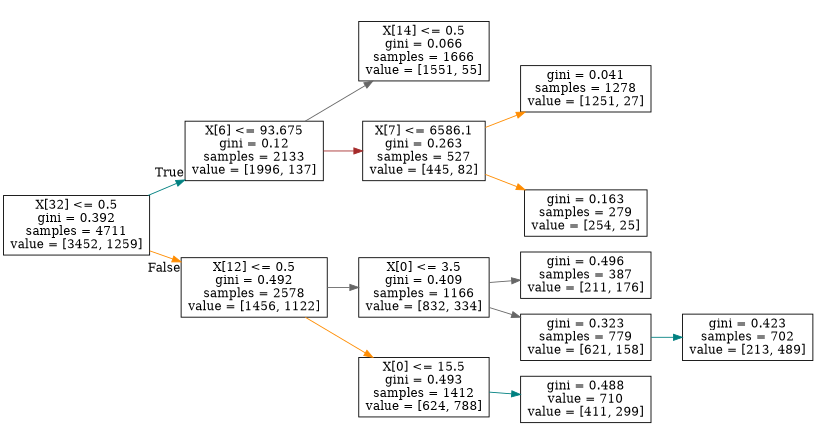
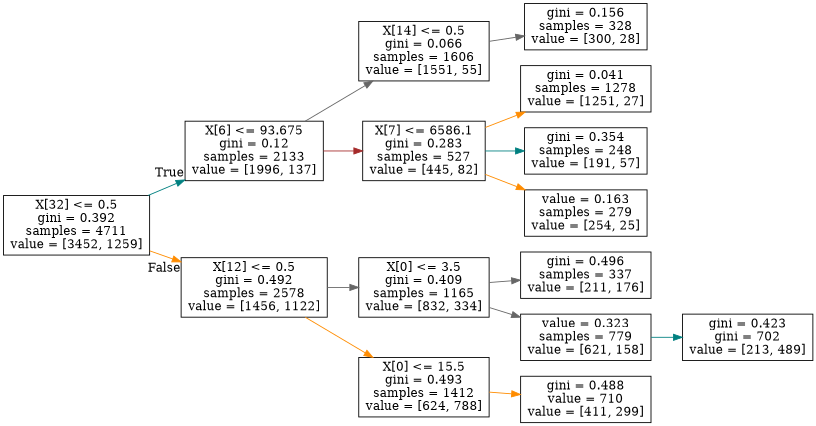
node "gini = 0.156 samples = 328 value = [300, 28]": added
node "X[14] <= 0.5 gini = 0.066 samples = 1666 value = [1551, 55]": label "X[14] <= 0.5 gini = 0.066 samples = 1666 value = [1551, 55]" -> "X[14] <= 0.5 gini = 0.066 samples = 1606 value = [1551, 55]"
node "X[7] <= 6586.1 gini = 0.263 samples = 527 value = [445, 82]": label "X[7] <= 6586.1 gini = 0.263 samples = 527 value = [445, 82]" -> "X[7] <= 6586.1 gini = 0.283 samples = 527 value = [445, 82]"
node "gini = 0.354 samples = 248 value = [191, 57]": added
node "gini = 0.163 samples = 279 value = [254, 25]": label "gini = 0.163 samples = 279 value = [254, 25]" -> "value = 0.163 samples = 279 value = [254, 25]"
node "gini = 0.496 samples = 387 value = [211, 176]": label "gini = 0.496 samples = 387 value = [211, 176]" -> "gini = 0.496 samples = 337 value = [211, 176]"
node "X[0] <= 3.5 gini = 0.409 samples = 1166 value = [832, 334]": label "X[0] <= 3.5 gini = 0.409 samples = 1166 value = [832, 334]" -> "X[0] <= 3.5 gini = 0.409 samples = 1165 value = [832, 334]"
node "gini = 0.323 samples = 779 value = [621, 158]": label "gini = 0.323 samples = 779 value = [621, 158]" -> "value = 0.323 samples = 779 value = [621, 158]"
node "gini = 0.423 samples = 702 value = [213, 489]": label "gini = 0.423 samples = 702 value = [213, 489]" -> "gini = 0.423 gini = 702 value = [213, 489]"
edge "X[0] <= 15.5 gini = 0.493 samples = 1412 value = [624, 788]" -> "gini = 0.488 value = 710 value = [411, 299]": color teal -> darkorange
